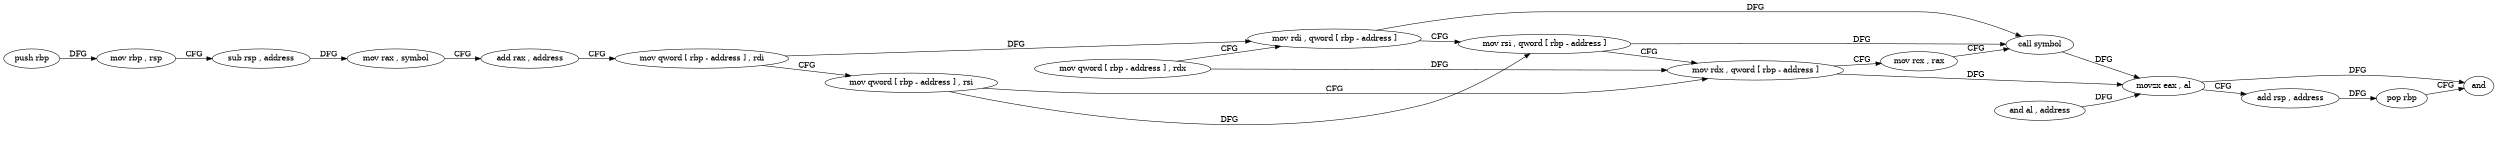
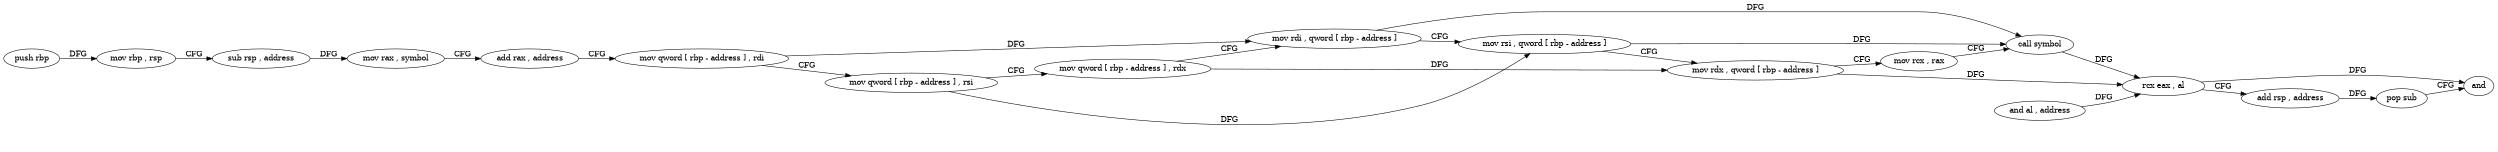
node "movzx eax , al": label "movzx eax , al" -> "rcx eax , al"
edge "mov qword [ rbp - address ] , rsi" -> "mov rdx , qword [ rbp - address ]": now "mov qword [ rbp - address ] , rsi" -> "mov qword [ rbp - address ] , rdx"
node "pop rbp": label "pop rbp" -> "pop sub"
